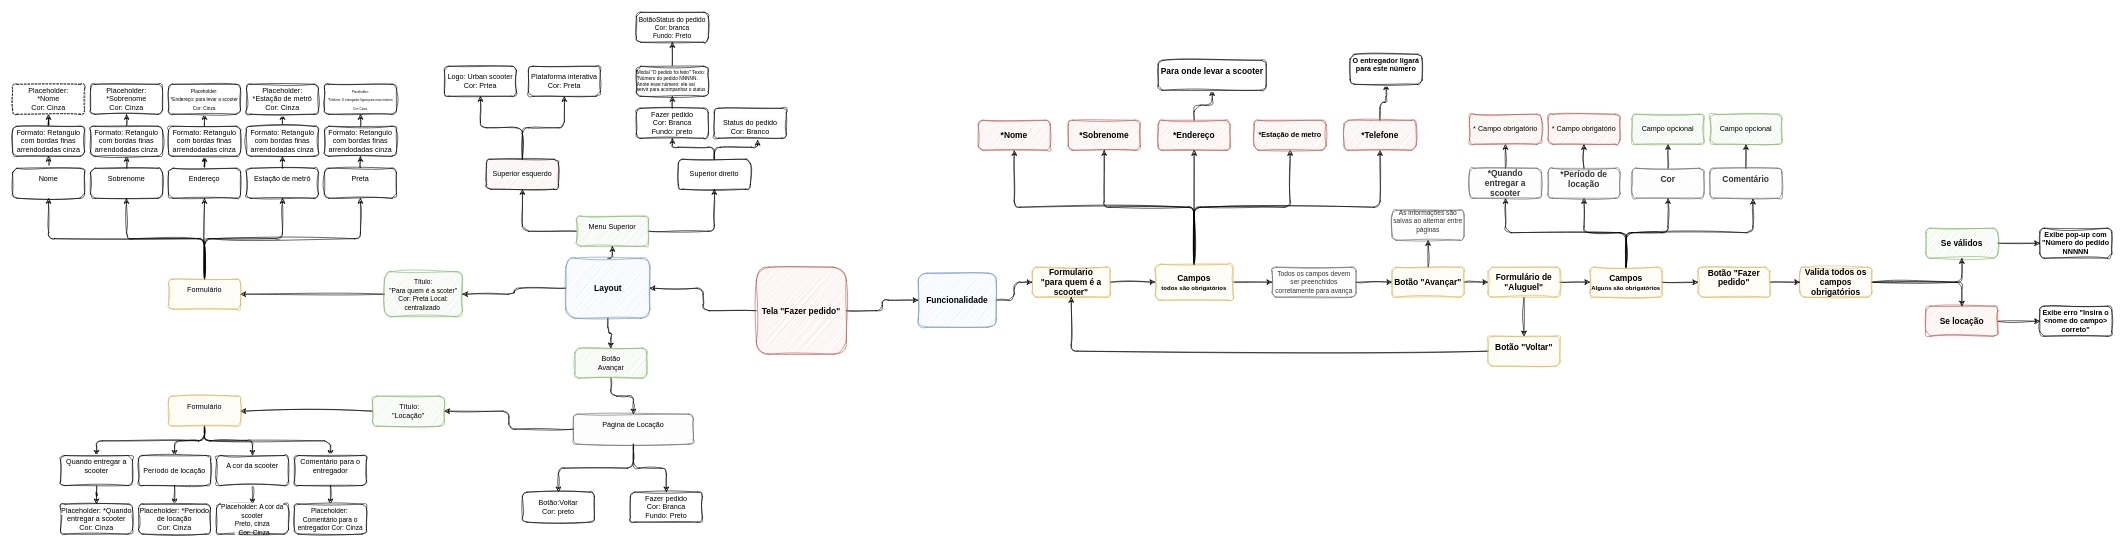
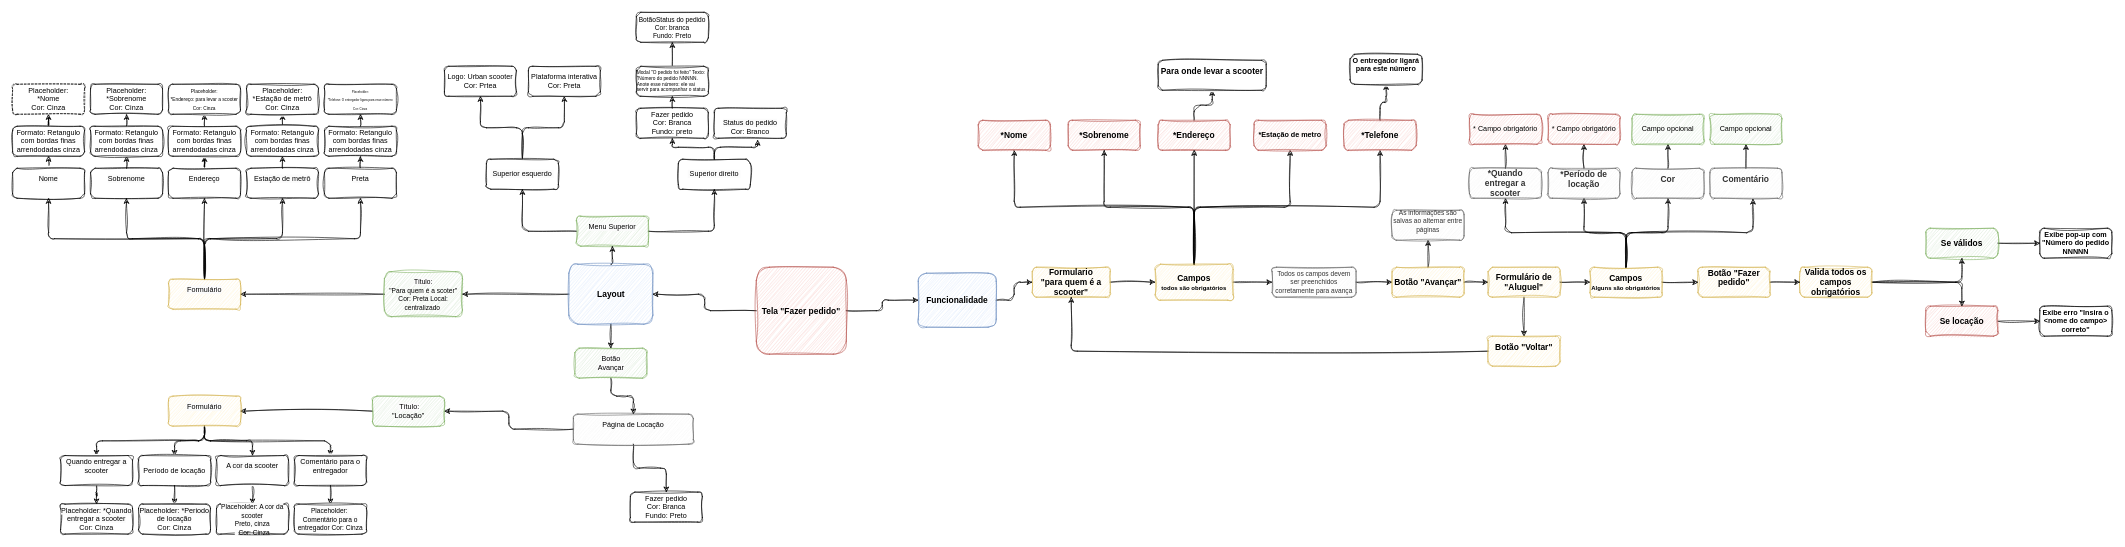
node "Superior esquerdo": fillcolor #f8cecc -> #ffffff
node "Layout": moved (608, 288) -> (611, 294)
edge "Página de Locação" -> "Botão:Voltar Cor: preto": removed
node "Botão:Voltar Cor: preto": removed
